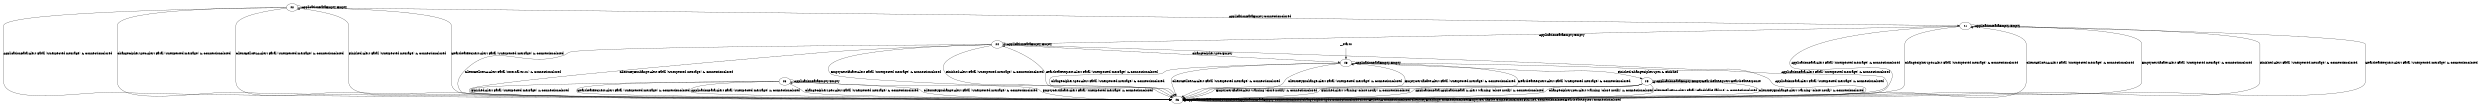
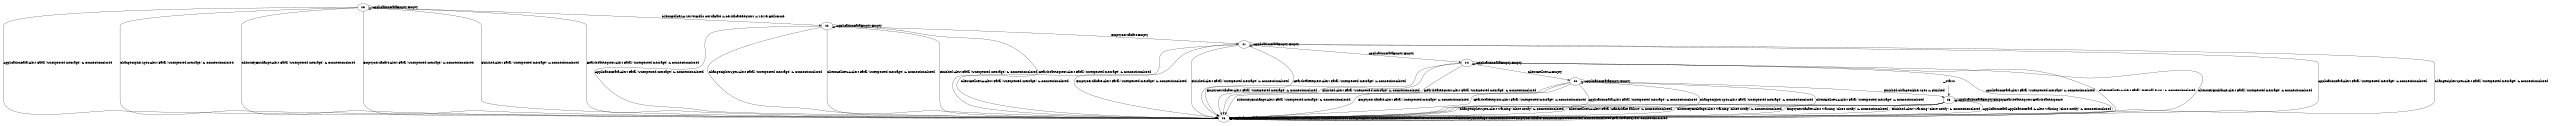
edge "s3" -> "s2": added, label "ClientHelloRSA/ServerHello Certificate & CertificateRequest & ServerHelloDone"
edge "s2" -> "s1": label "ApplicationDataEmpty/ConnectionClosed" -> "EmptyCertificate/Empty"
edge "__start0" -> "s8": now "__start0" -> "s5"
edge "s4" -> "s8": label "ChangeCipherSpec/Empty" -> "ClientHelloRSA/Empty"
